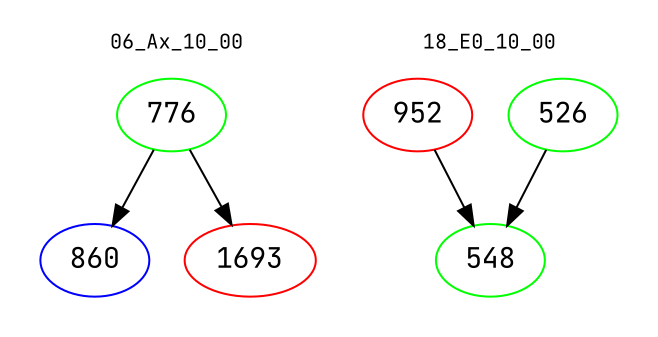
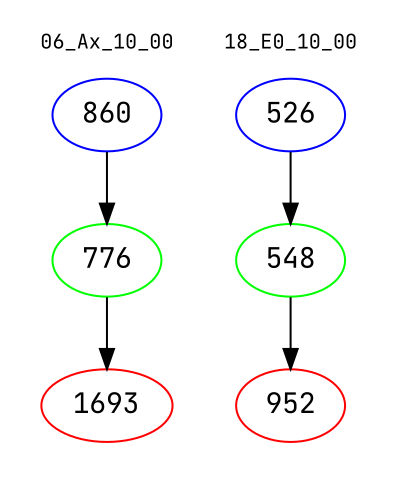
node "526": color green -> blue
edge "776" -> "860": reversed
edge "952" -> "548": reversed
